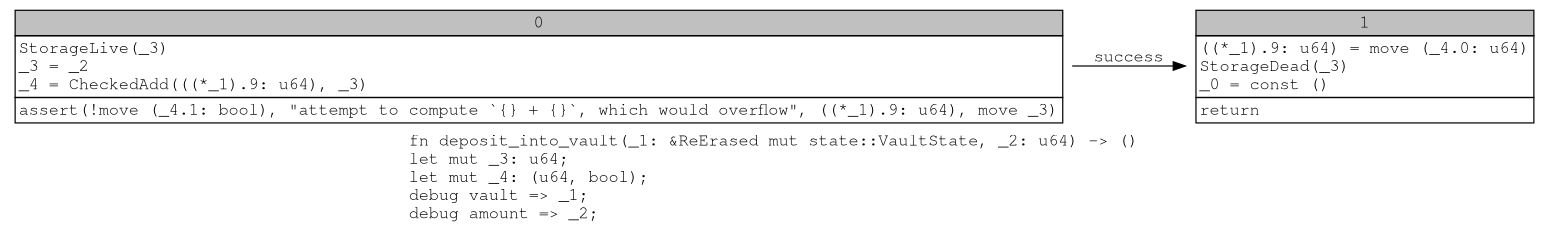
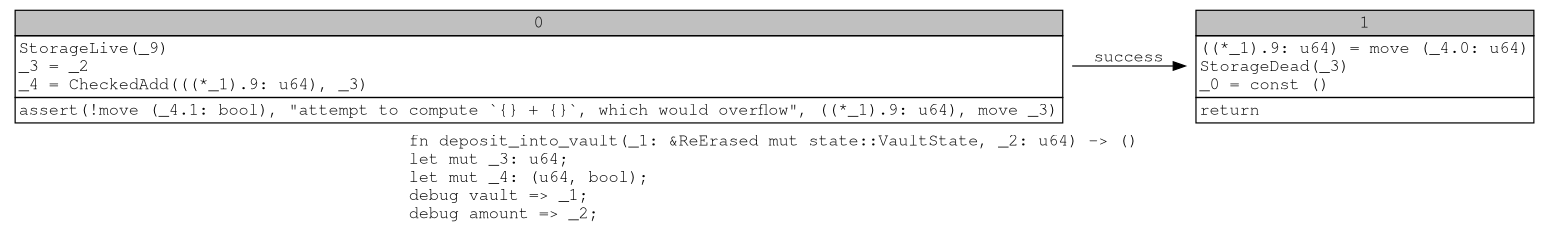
node "0": text "StorageLive(_3)" -> "StorageLive(_9)"
